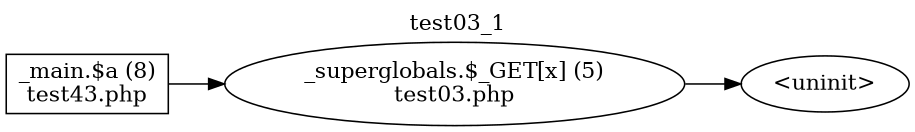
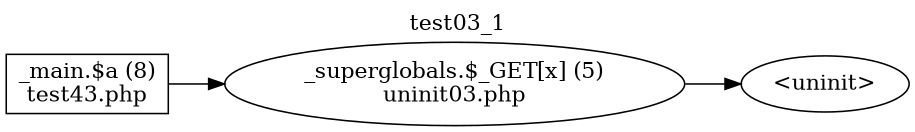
node "_superglobals.$_GET[x] (5) test03.php": label "_superglobals.$_GET[x] (5) test03.php" -> "_superglobals.$_GET[x] (5) uninit03.php"
